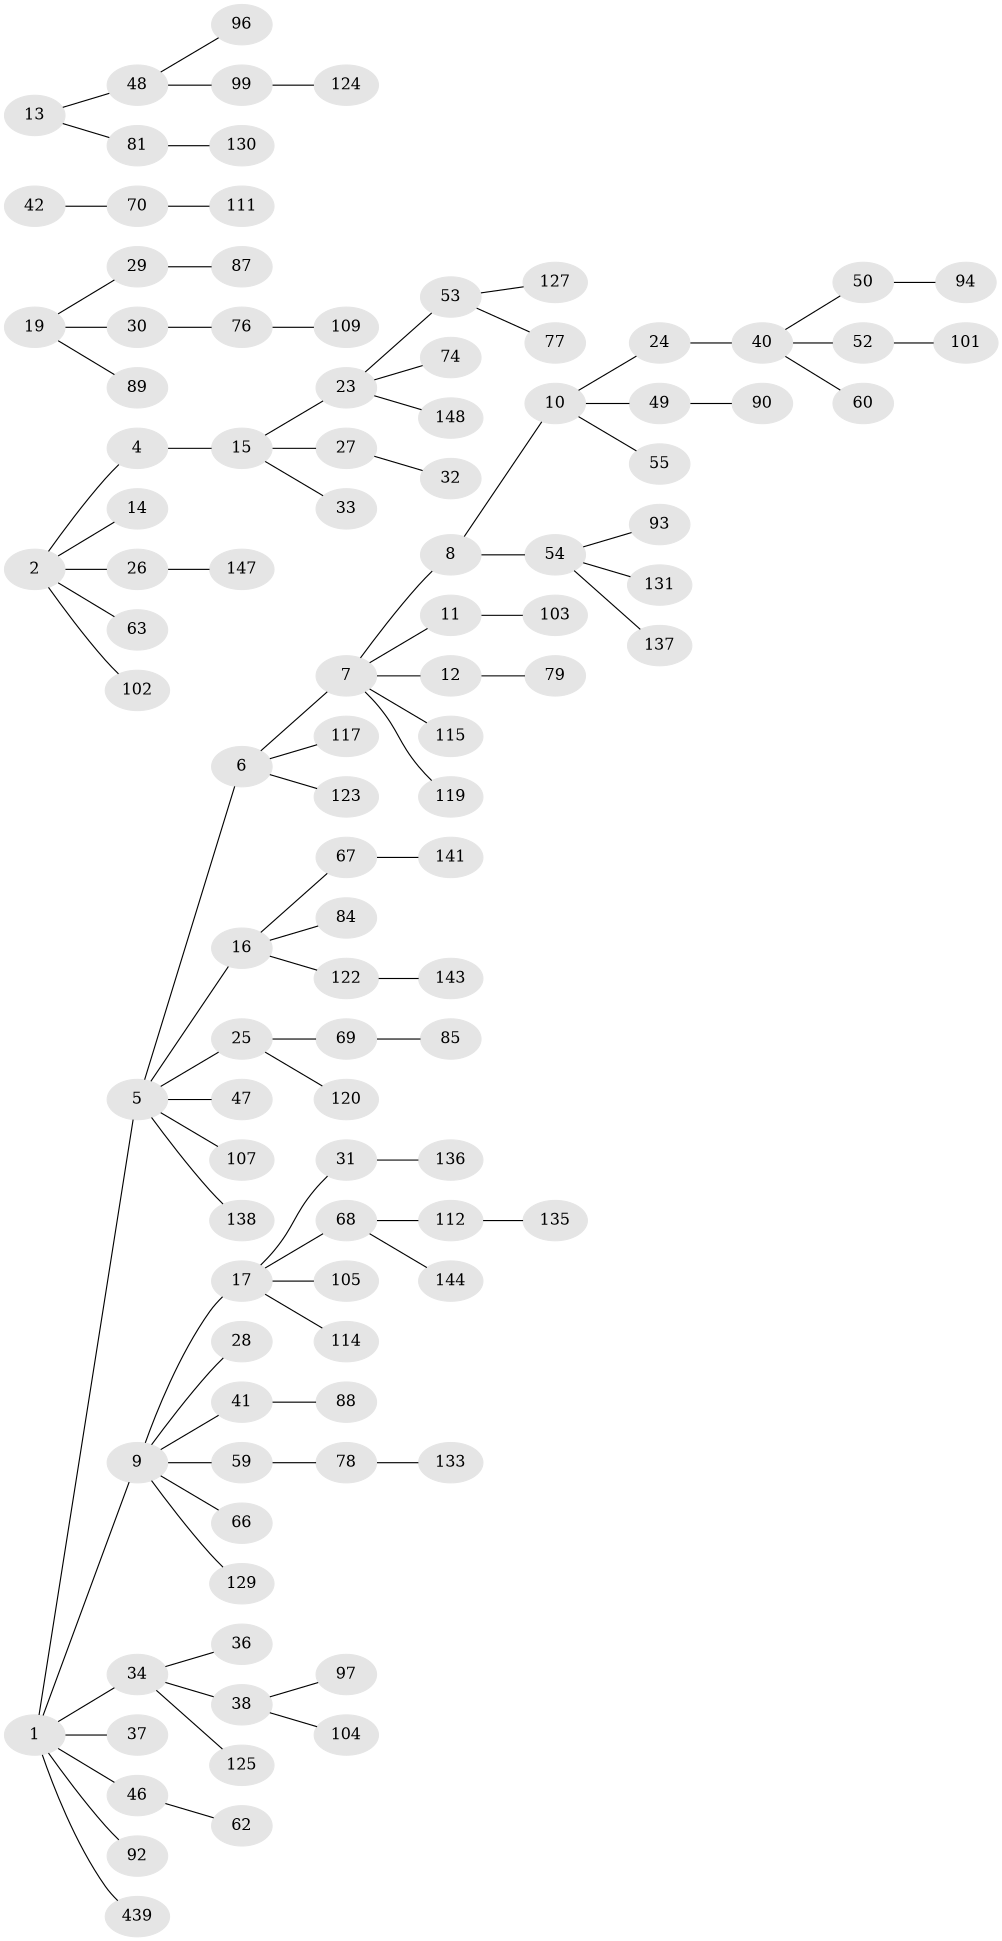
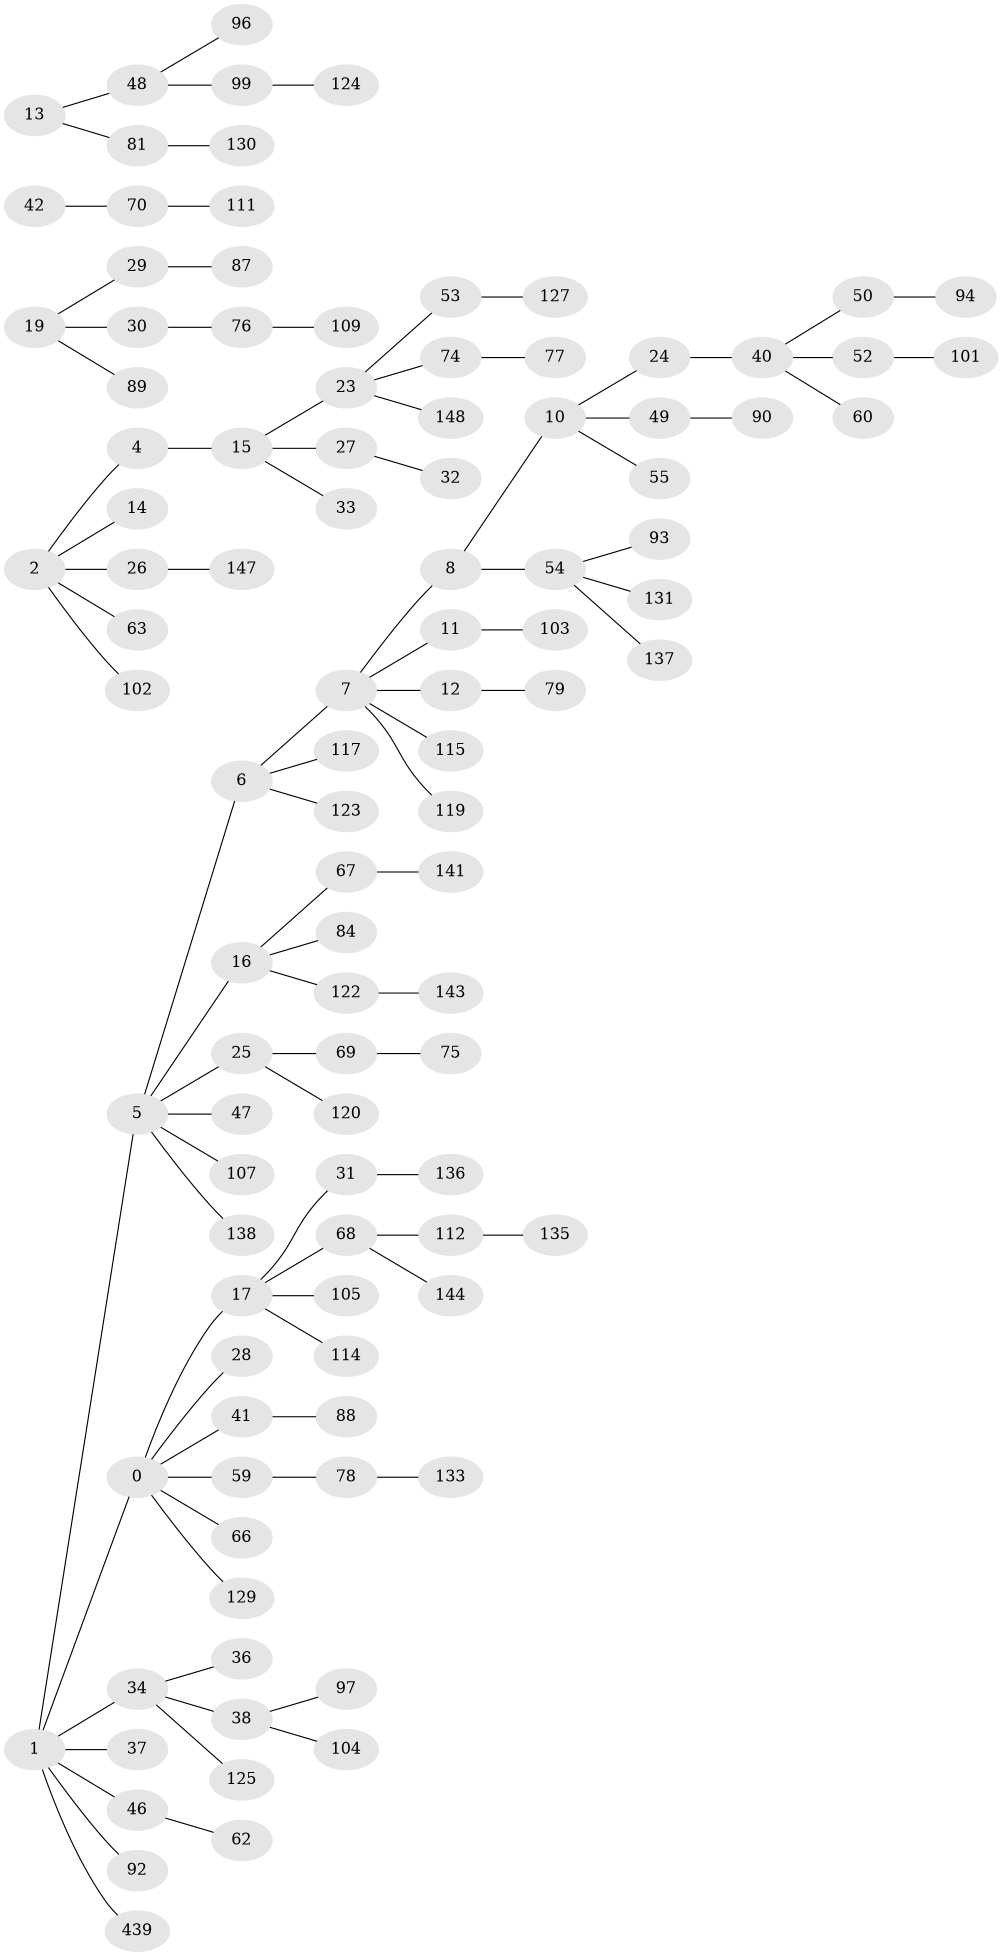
edge "53" -- "77": now "74" -- "77"
node "85": label "85" -> "75"
node "9": label "9" -> "0"
